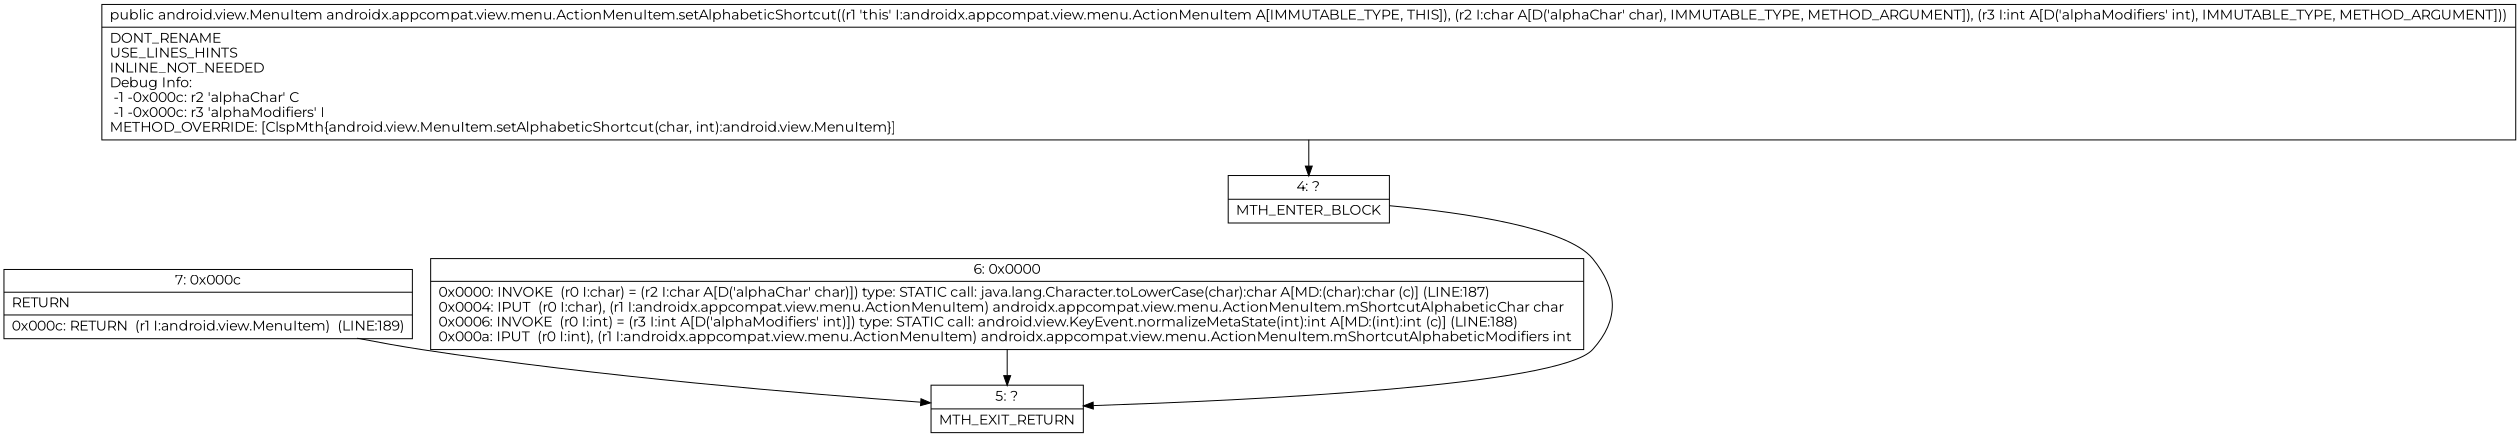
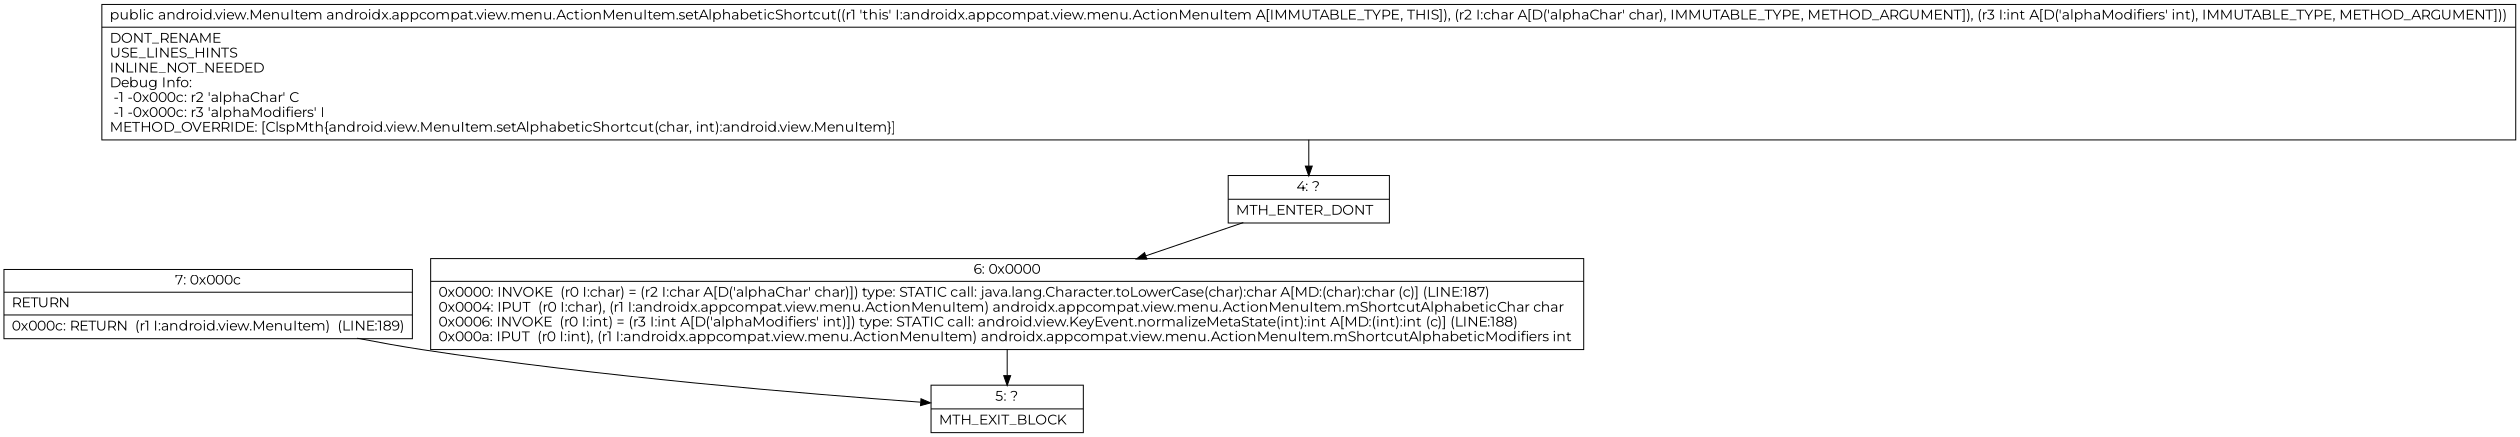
node "4: ?": text "MTH_ENTER_BLOCK" -> "MTH_ENTER_DONT"
edge "4: ?" -> "5: ?": now "4: ?" -> "6: 0x0000"
node "5: ?": text "MTH_EXIT_RETURN" -> "MTH_EXIT_BLOCK"
